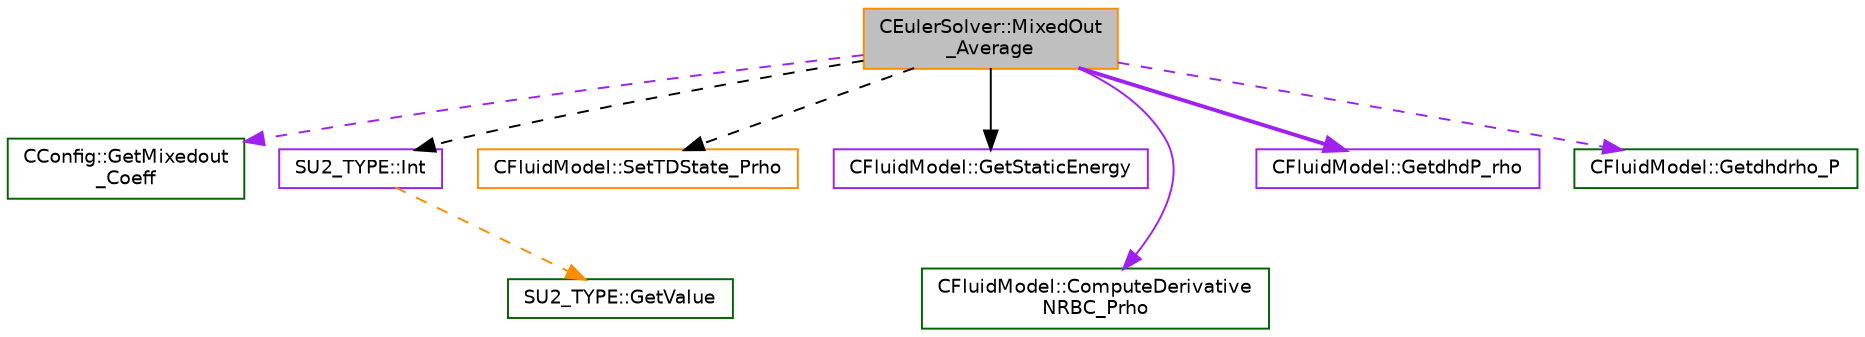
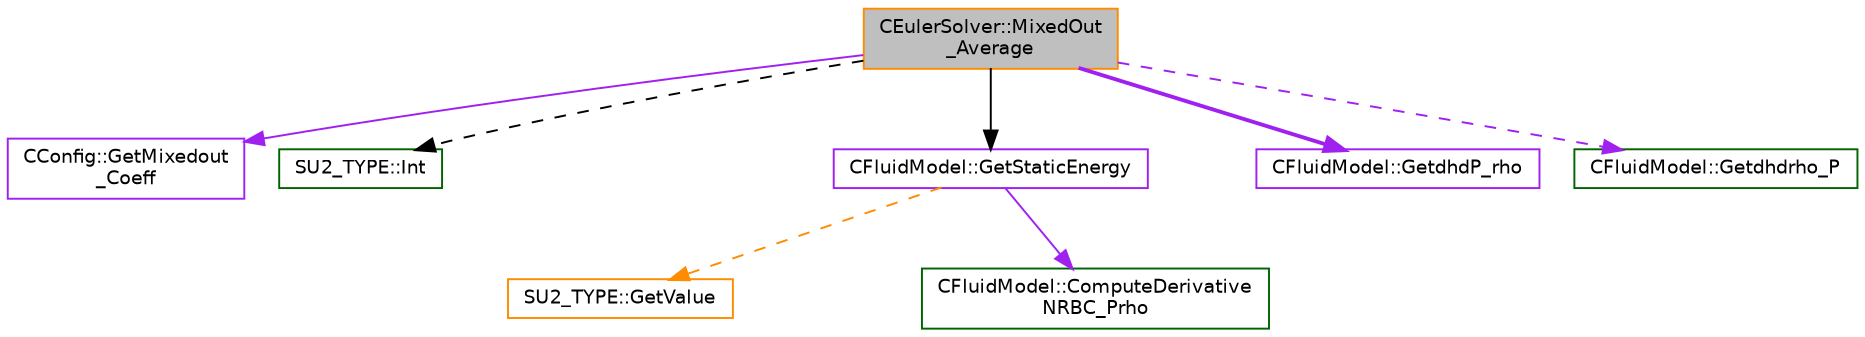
edge "CEulerSolver::MixedOut _Average" -> "CConfig::GetMixedout _Coeff": style dashed -> solid
edge "CEulerSolver::MixedOut _Average" -> "CFluidModel::ComputeDerivative NRBC_Prho": now "CFluidModel::GetStaticEnergy" -> "CFluidModel::ComputeDerivative NRBC_Prho"
node "CConfig::GetMixedout _Coeff": color darkgreen -> purple
node "SU2_TYPE::Int": color purple -> darkgreen
node "CFluidModel::SetTDState_Prho": removed
edge "SU2_TYPE::Int" -> "SU2_TYPE::GetValue": now "CFluidModel::GetStaticEnergy" -> "SU2_TYPE::GetValue"
node "SU2_TYPE::GetValue": color darkgreen -> darkorange
